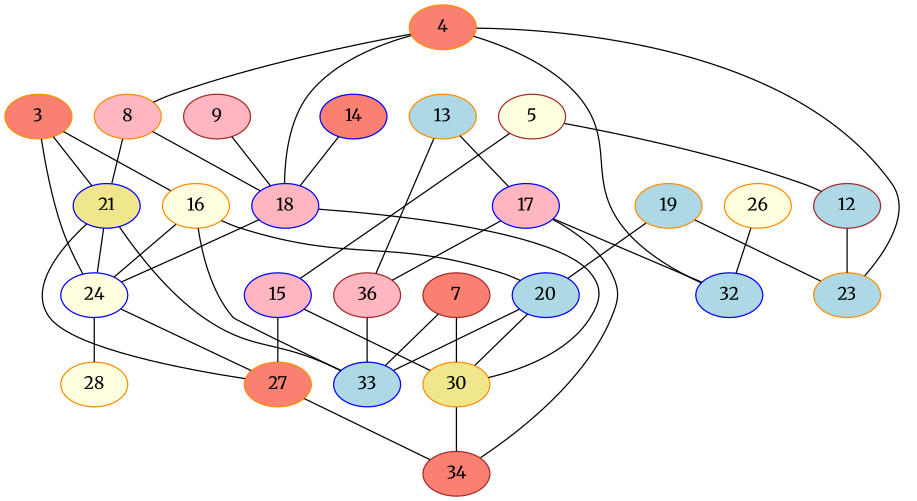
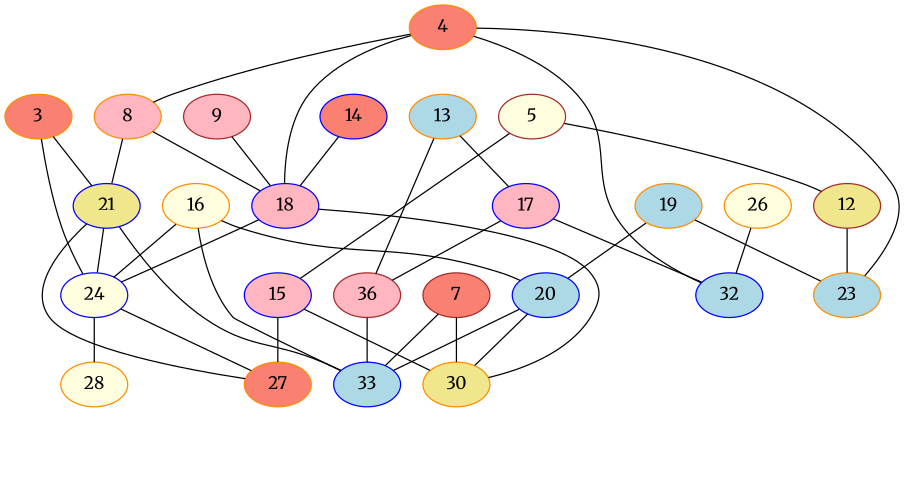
edge "3" -- "16": removed
node "12": fillcolor lightblue -> khaki
node "34": removed
